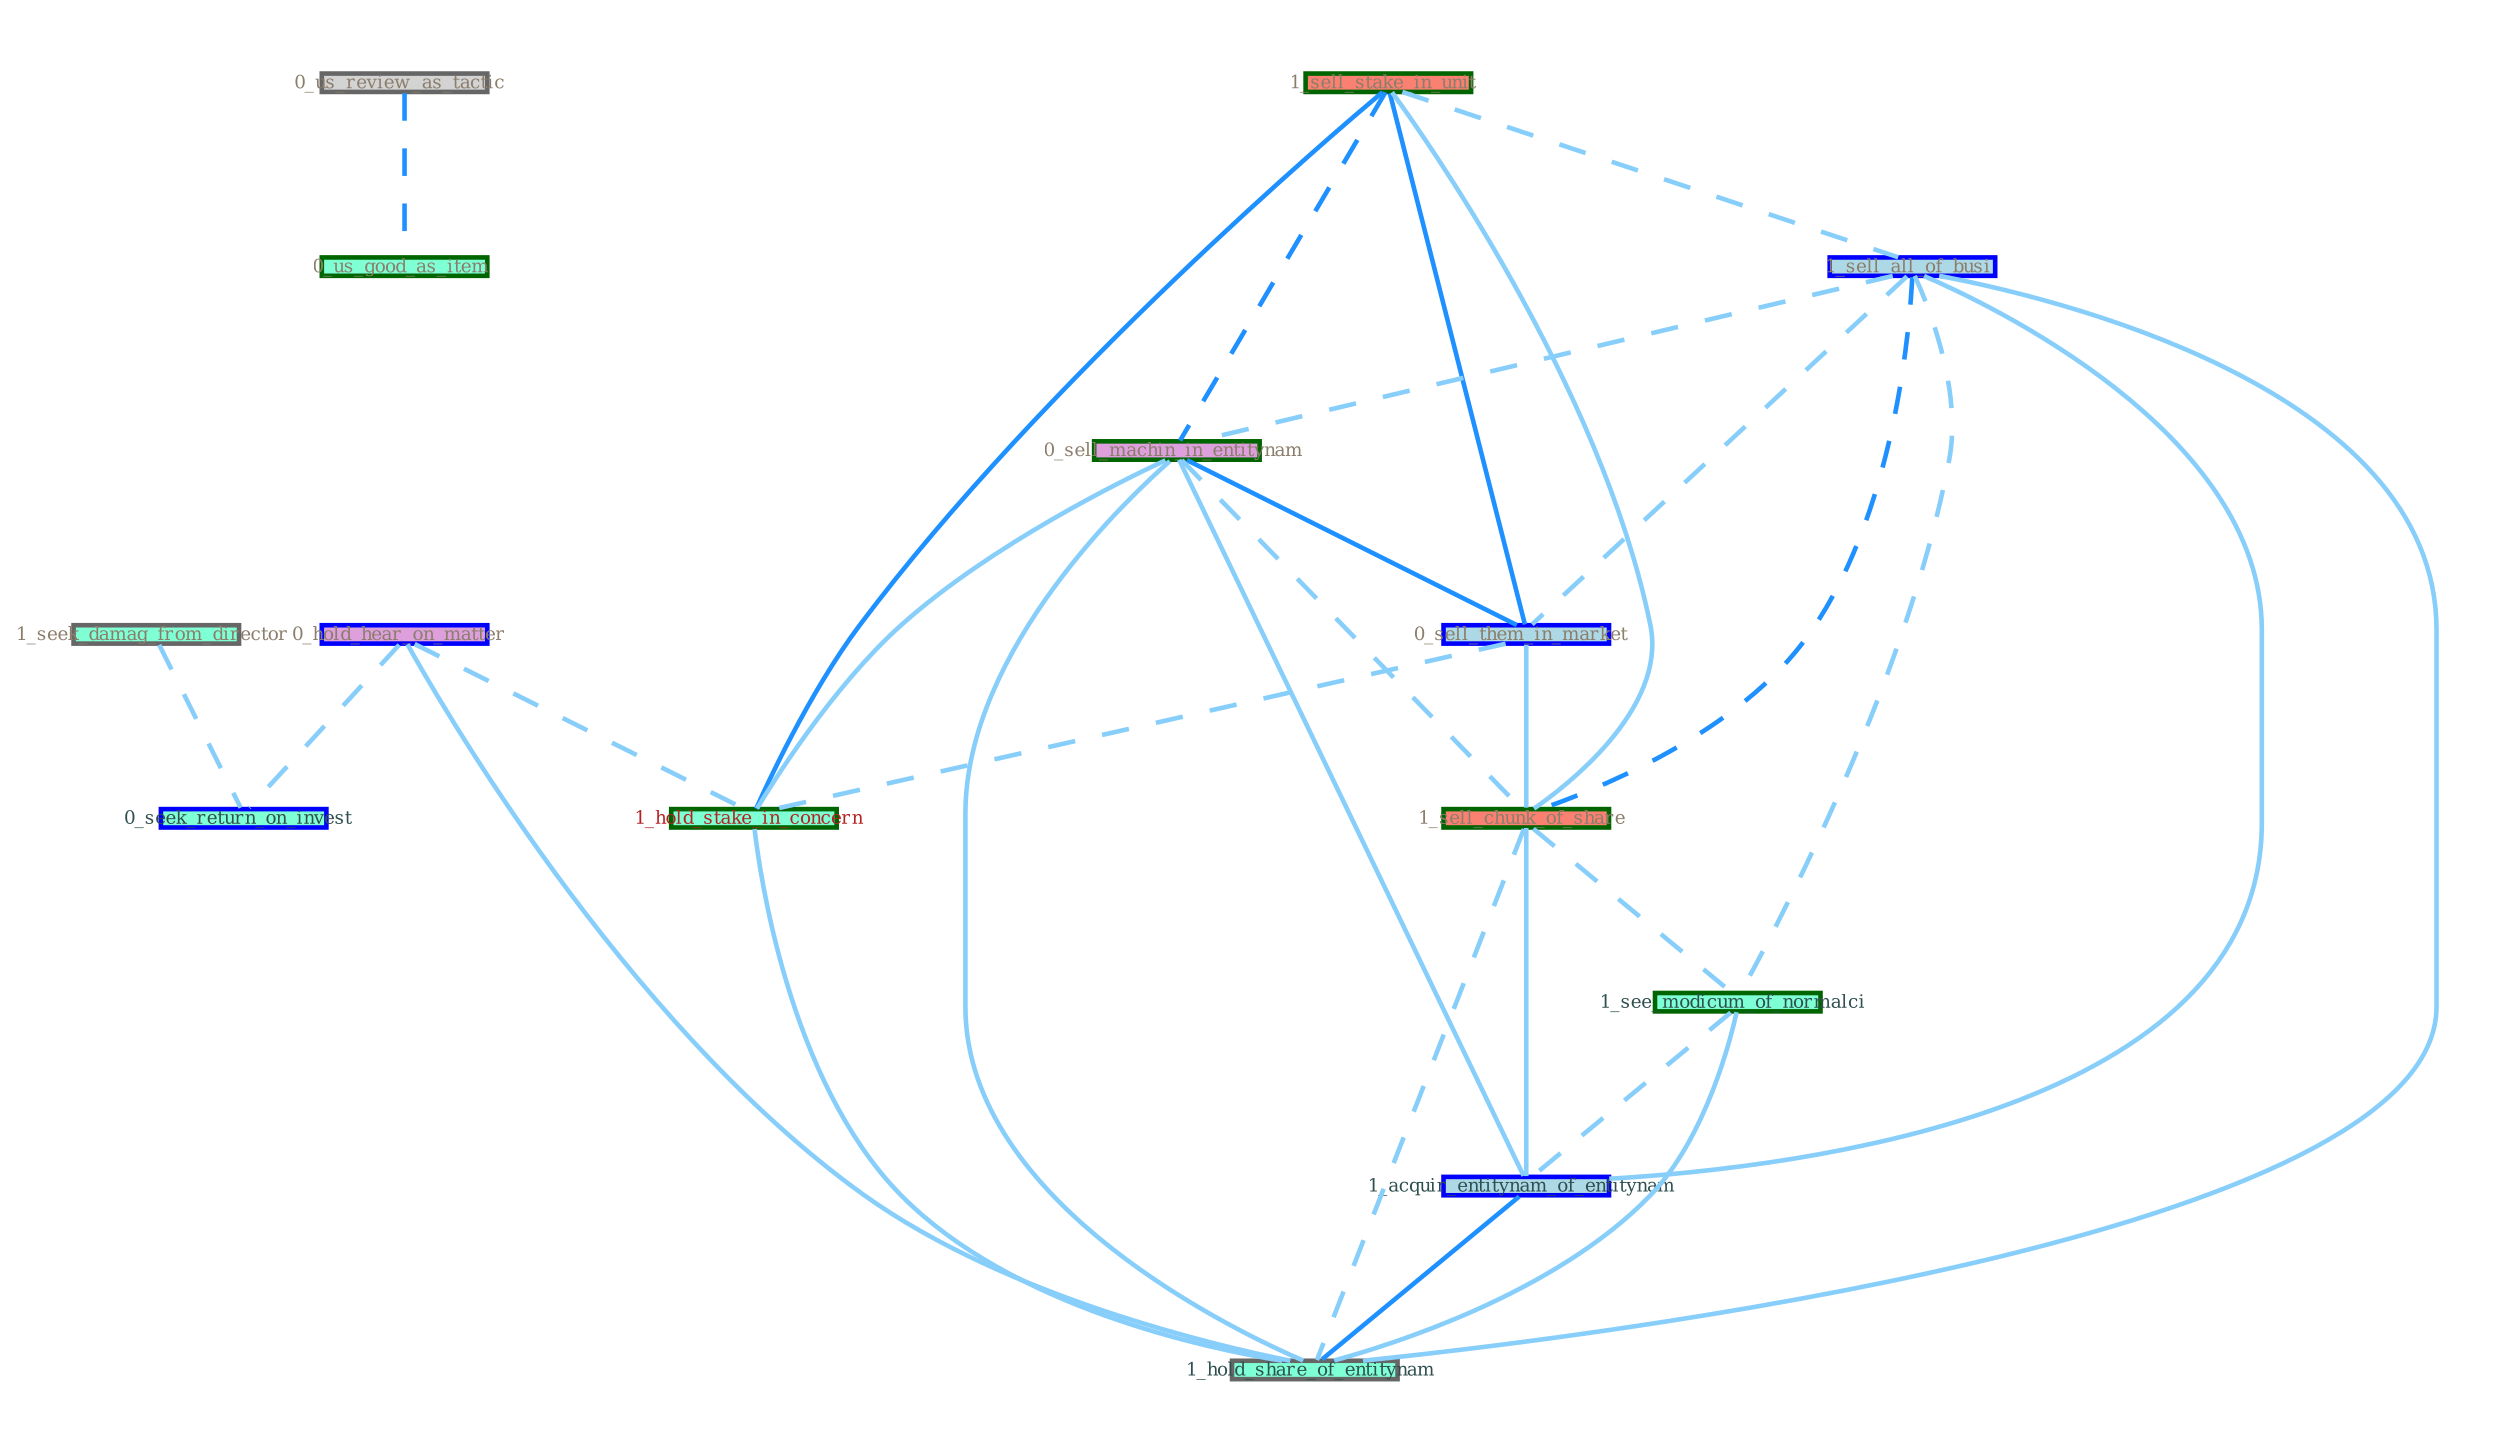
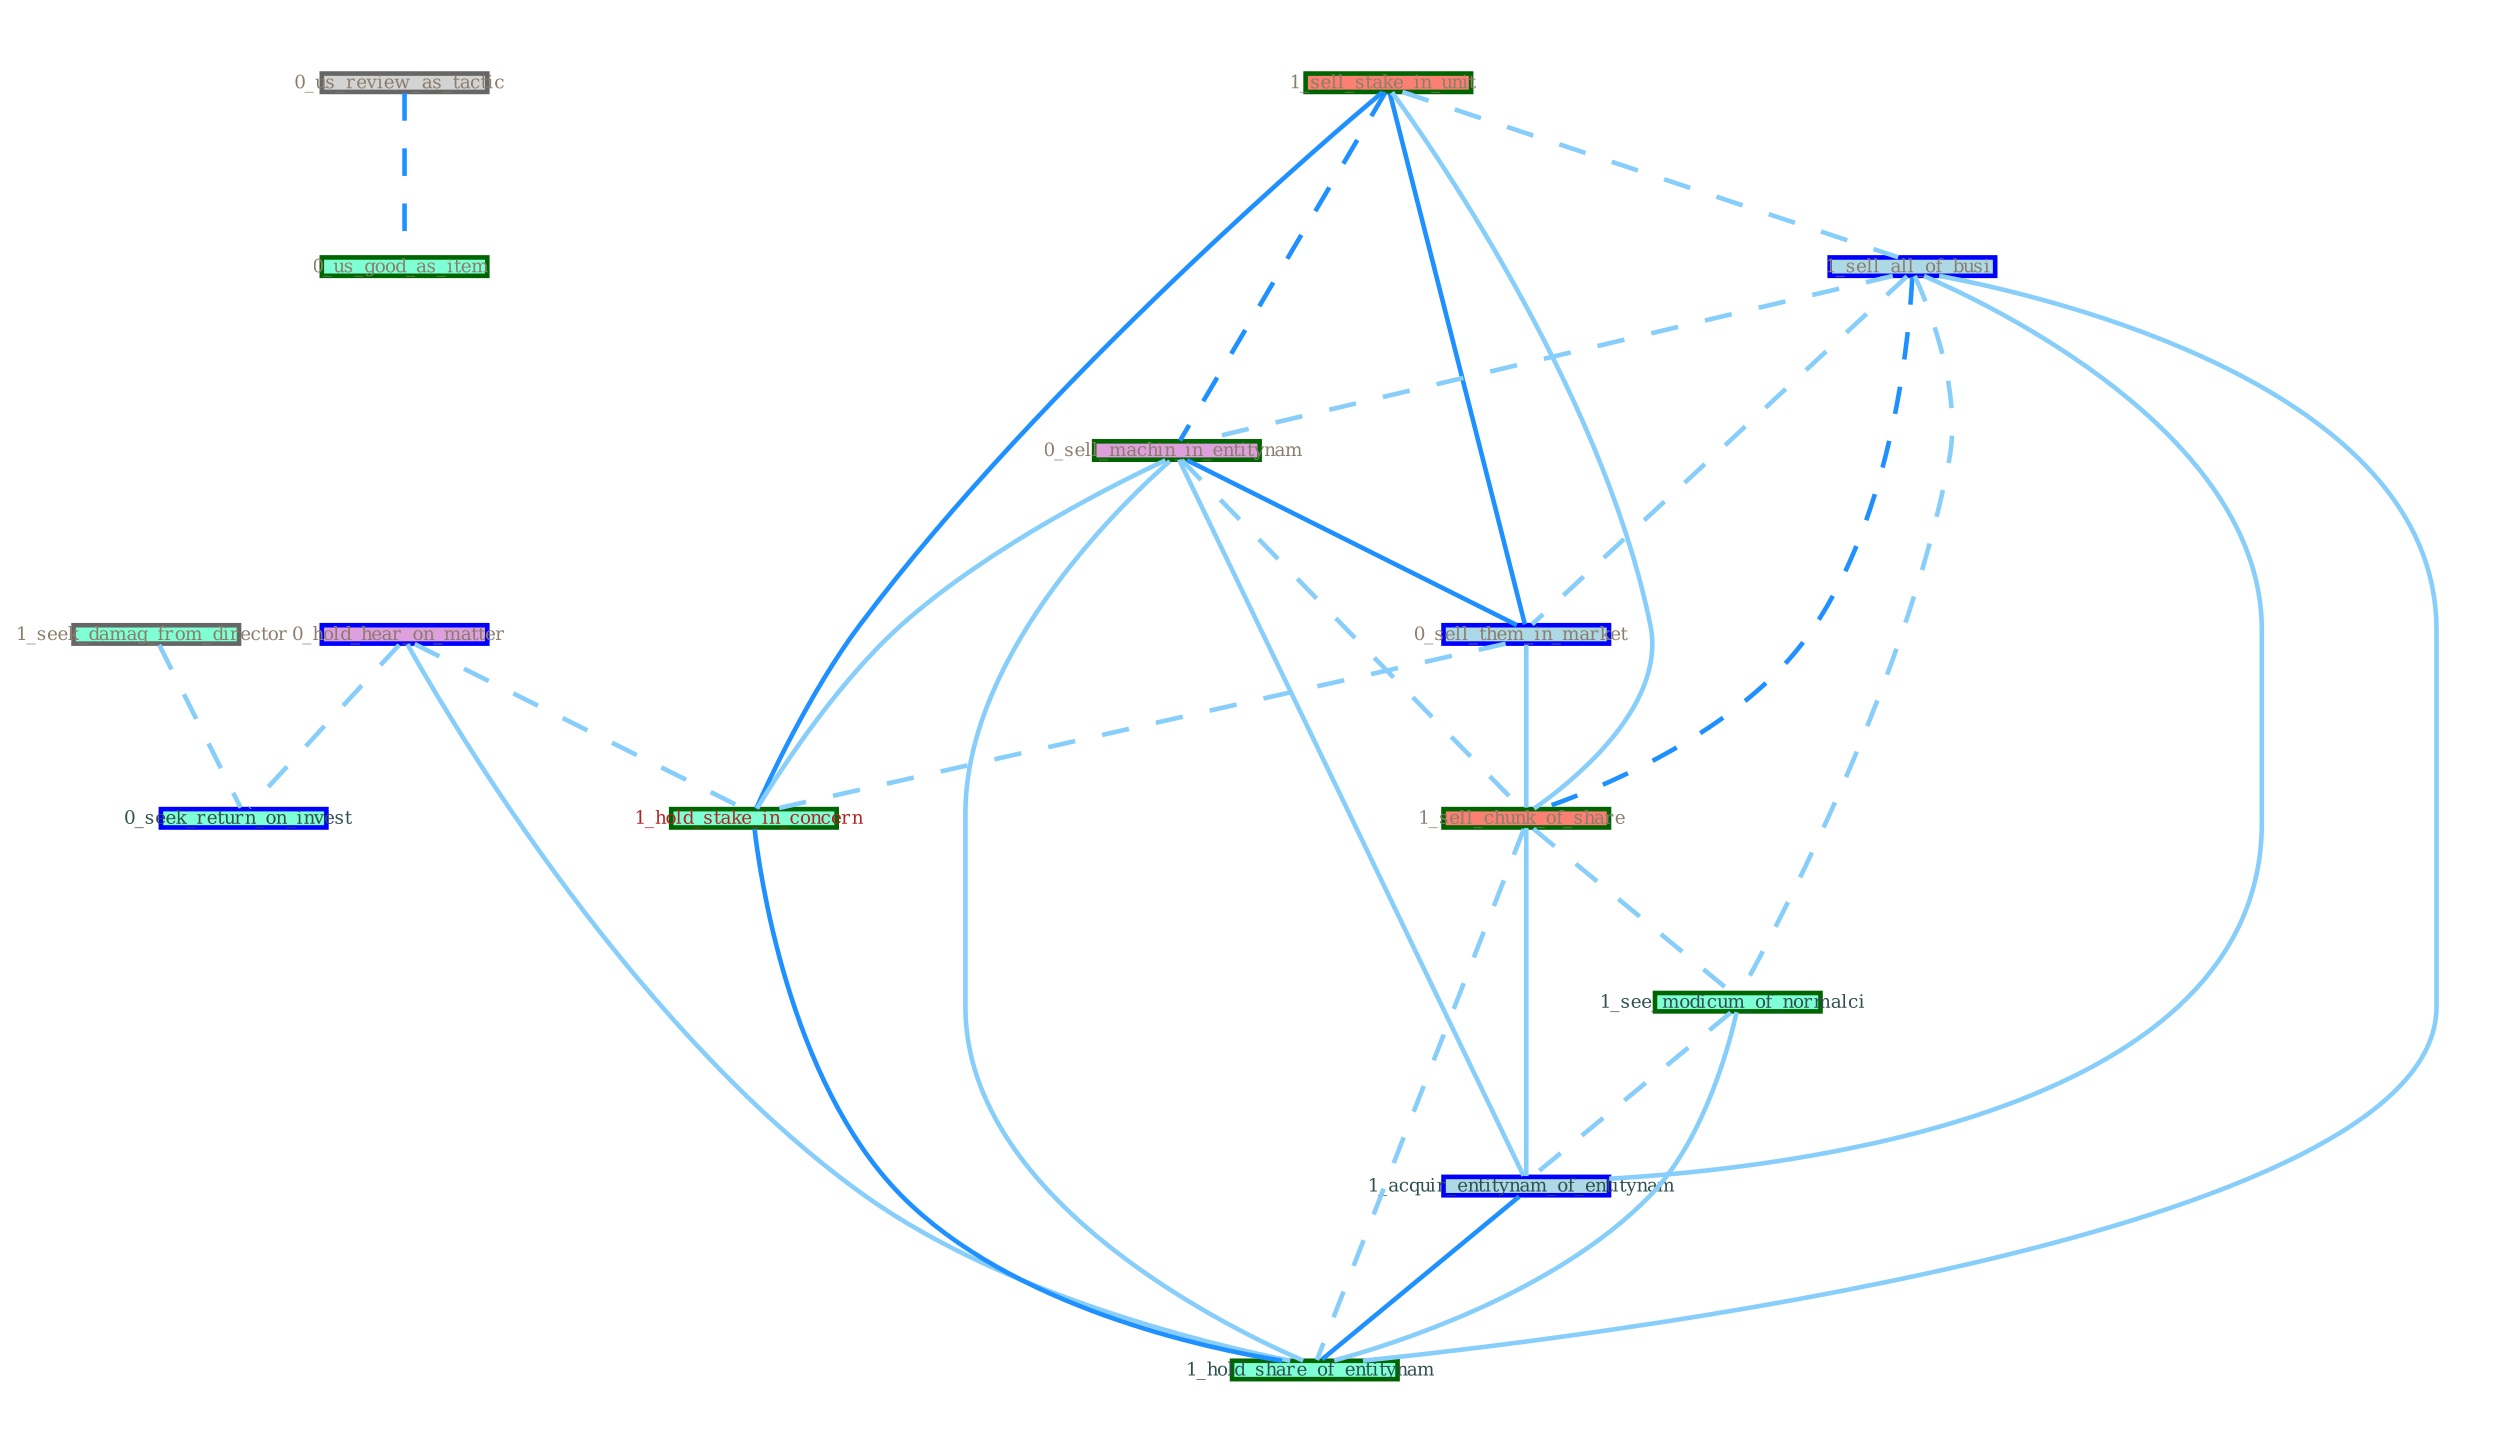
edge "1_hold_stake_in_concern" -- "1_hold_share_of_entitynam": color #87cefa -> #1e90ff
node "1_hold_share_of_entitynam": color gray40 -> darkgreen
